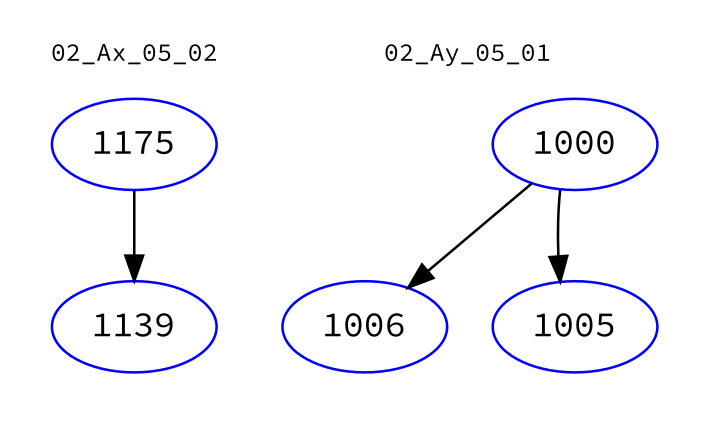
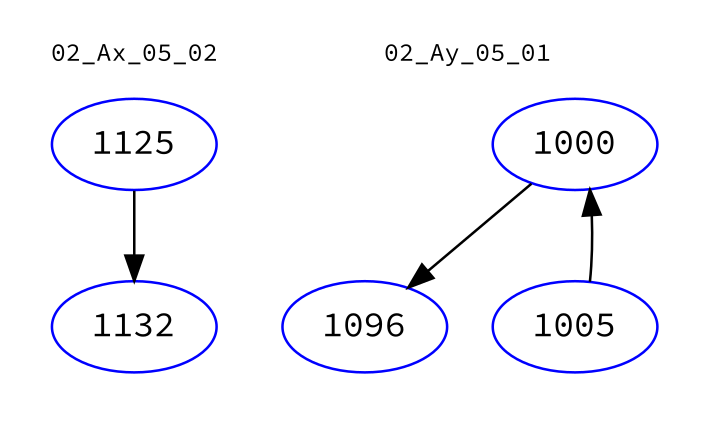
node "1175": label "1175" -> "1125"
edge "1000" -> "1005": reversed
node "1139": label "1139" -> "1132"
node "1006": label "1006" -> "1096"
